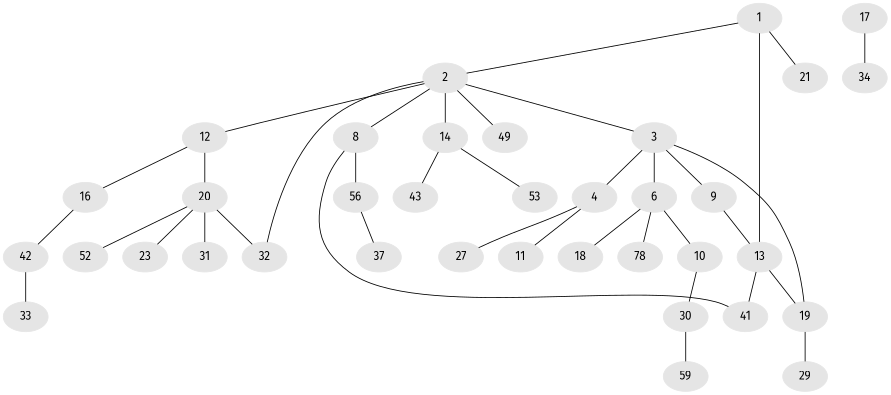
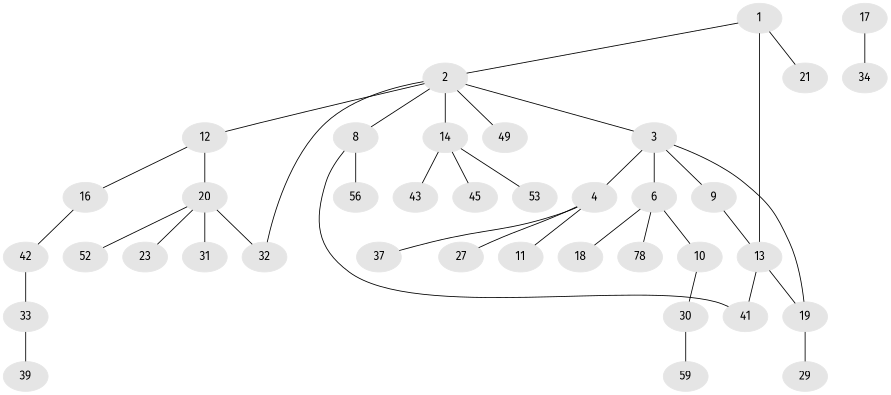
node "45": added
edge "56" -- "37": now "4" -- "37"
node "39": added
